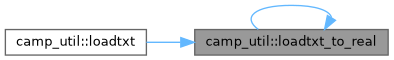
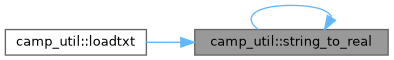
node "camp_util::loadtxt_to_real": label "camp_util::loadtxt_to_real" -> "camp_util::string_to_real"
